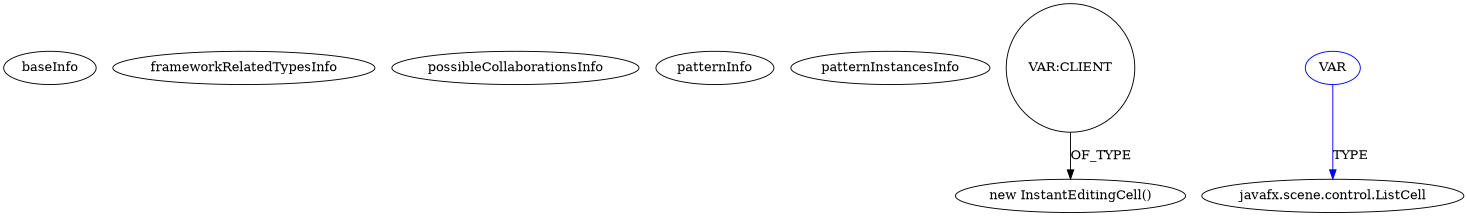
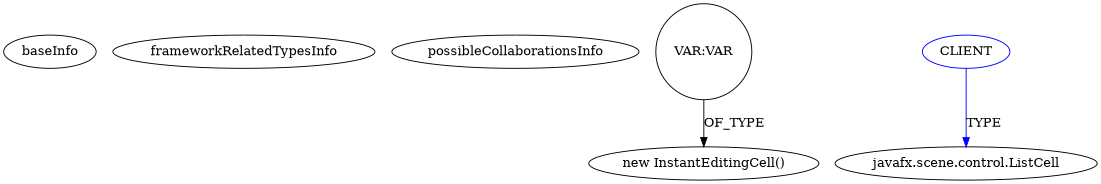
node "patternInfo": removed
node "patternInstancesInfo": removed
node "VAR:CLIENT": label "VAR:CLIENT" -> "VAR:VAR"
node "VAR": label "VAR" -> "CLIENT"
